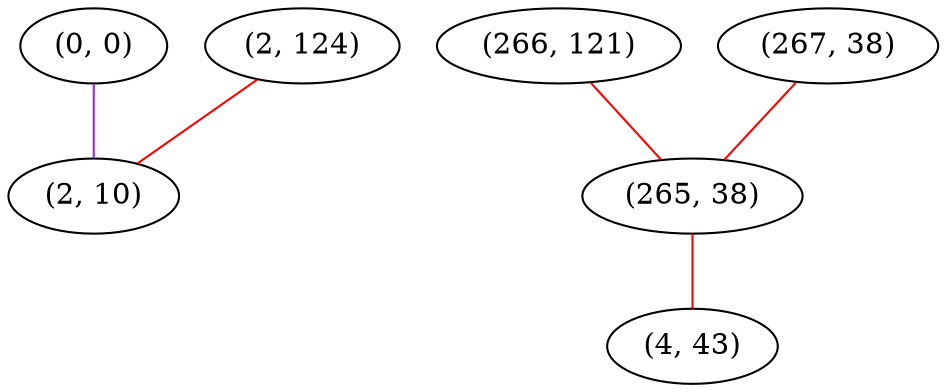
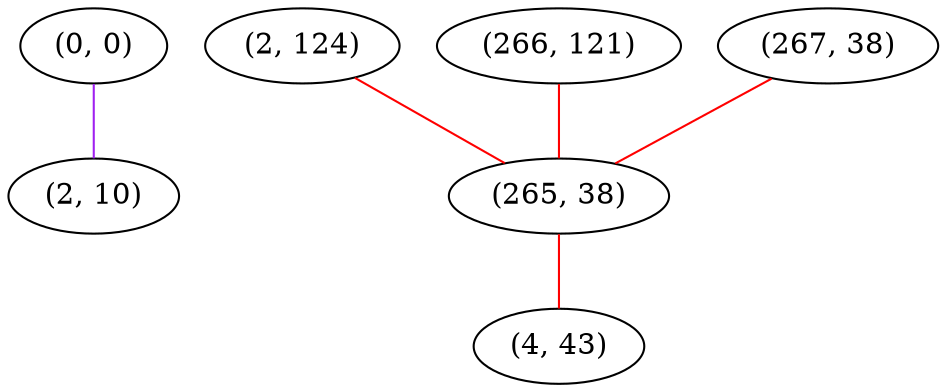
edge "(2, 124)" -- "(2, 10)": now "(2, 124)" -- "(265, 38)"
